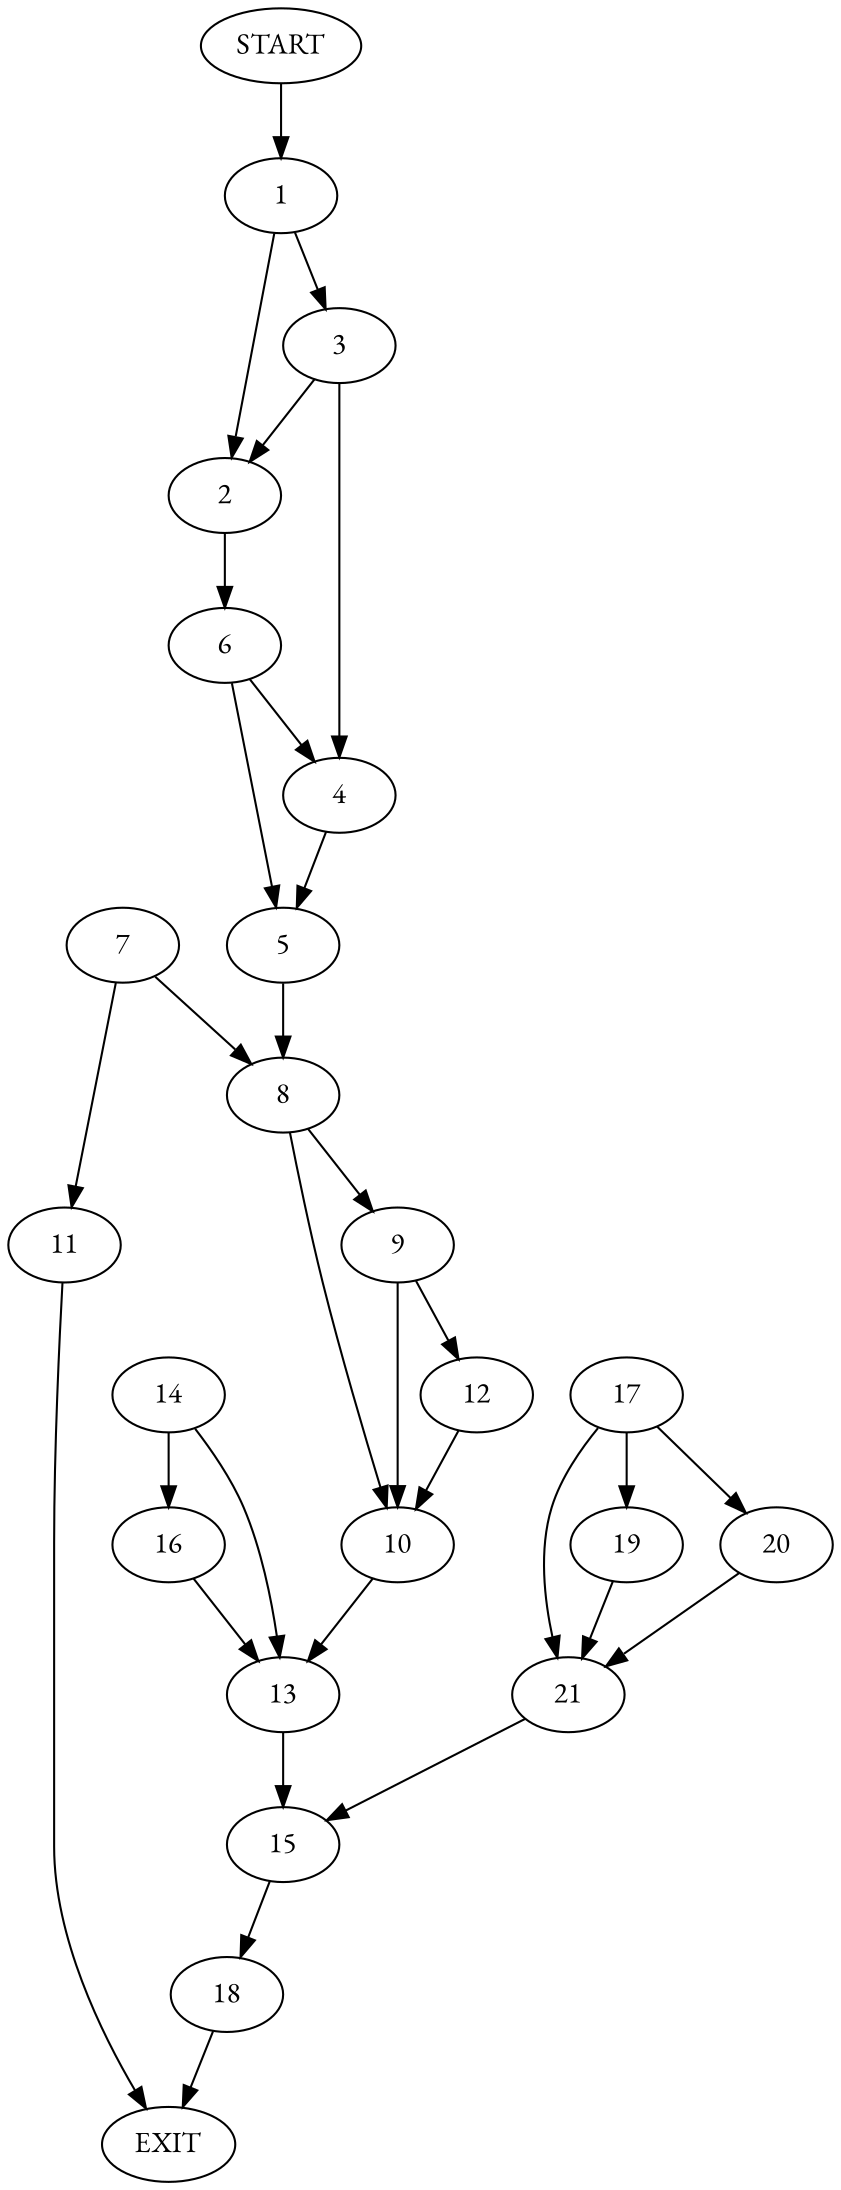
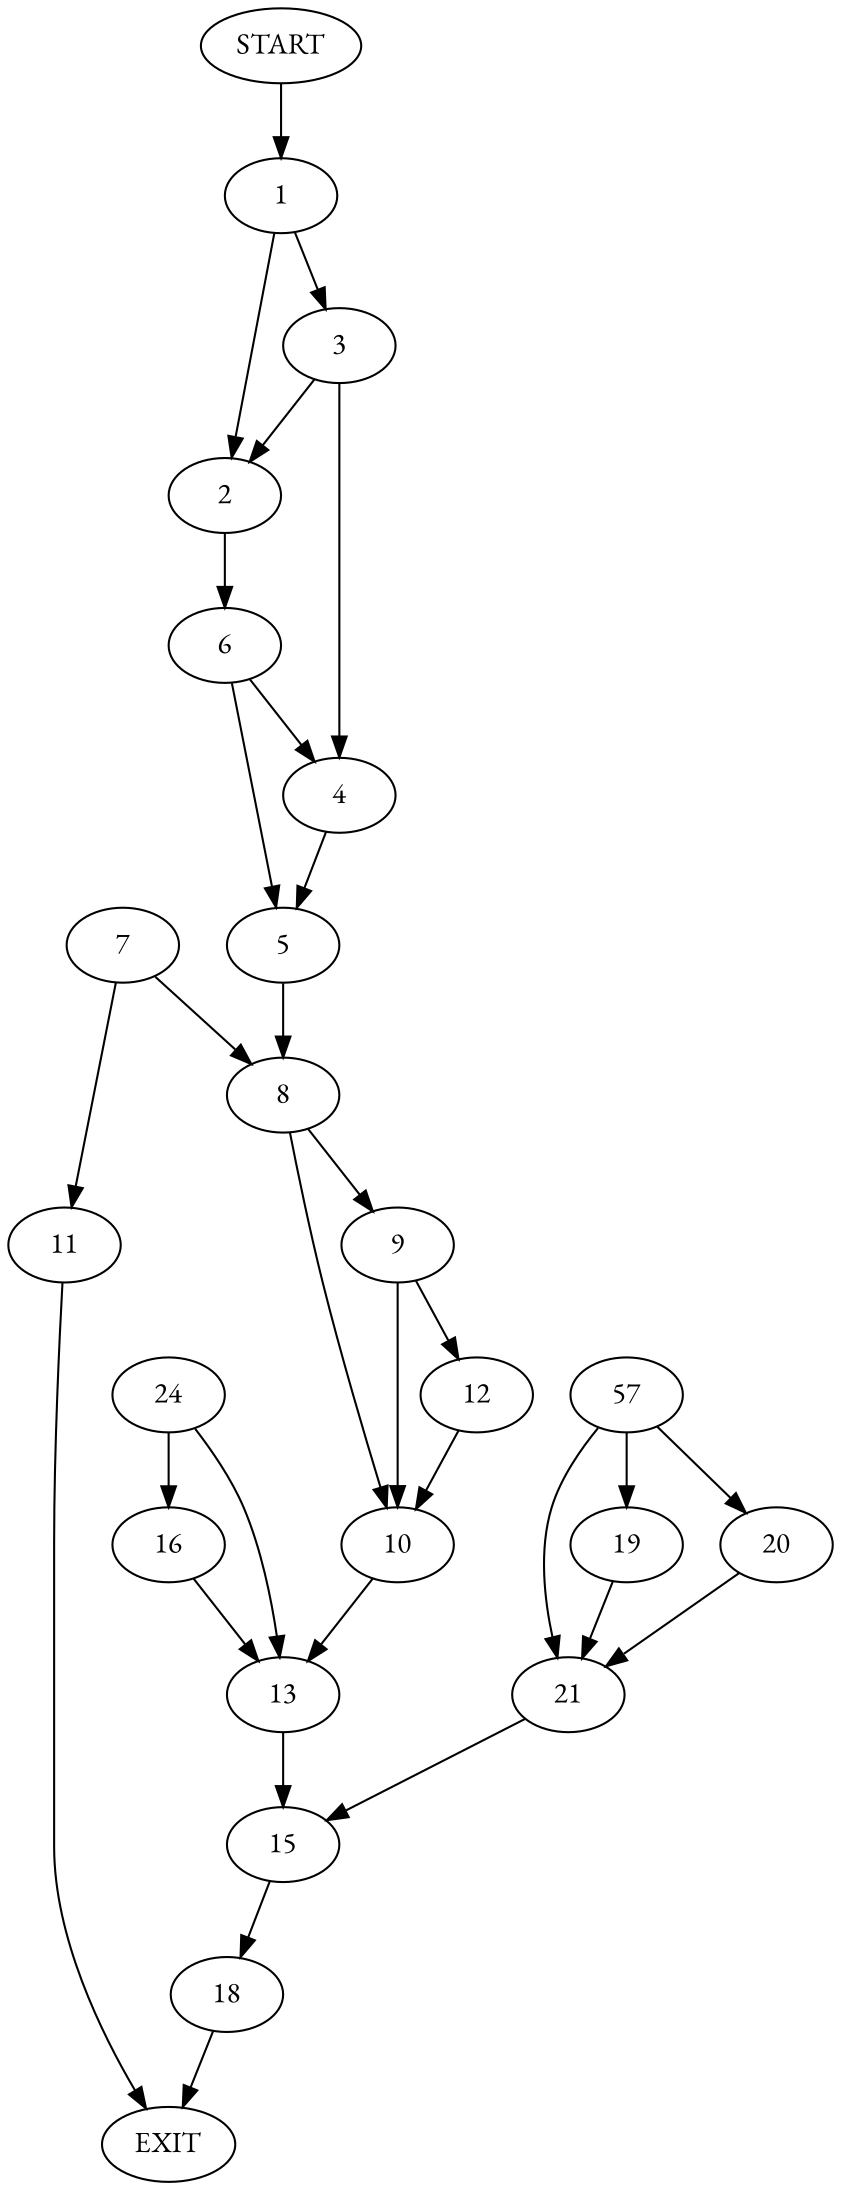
node "14": label "14" -> "24"
node "17": label "17" -> "57"
